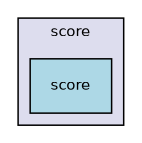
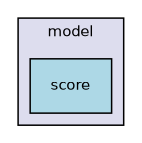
cluster "score": label "score" -> "model"
